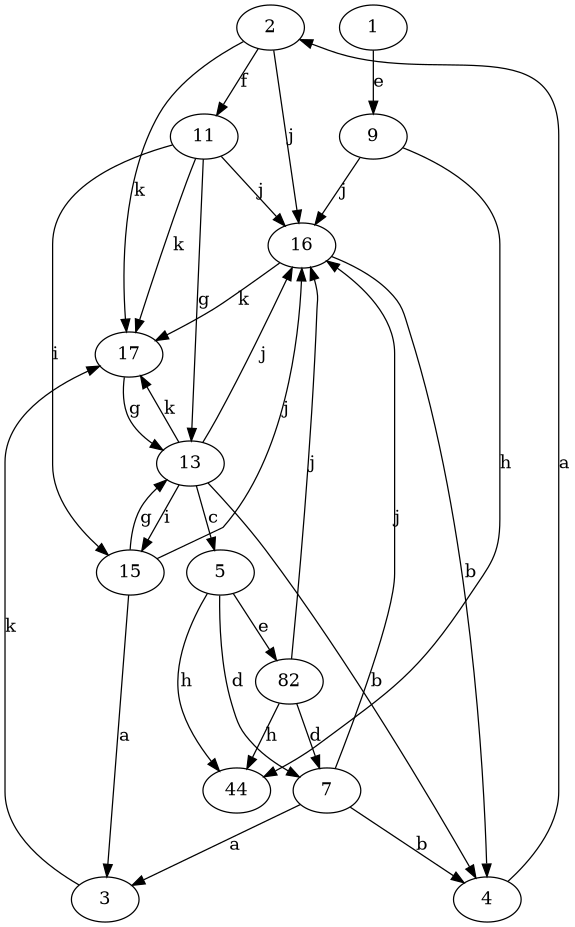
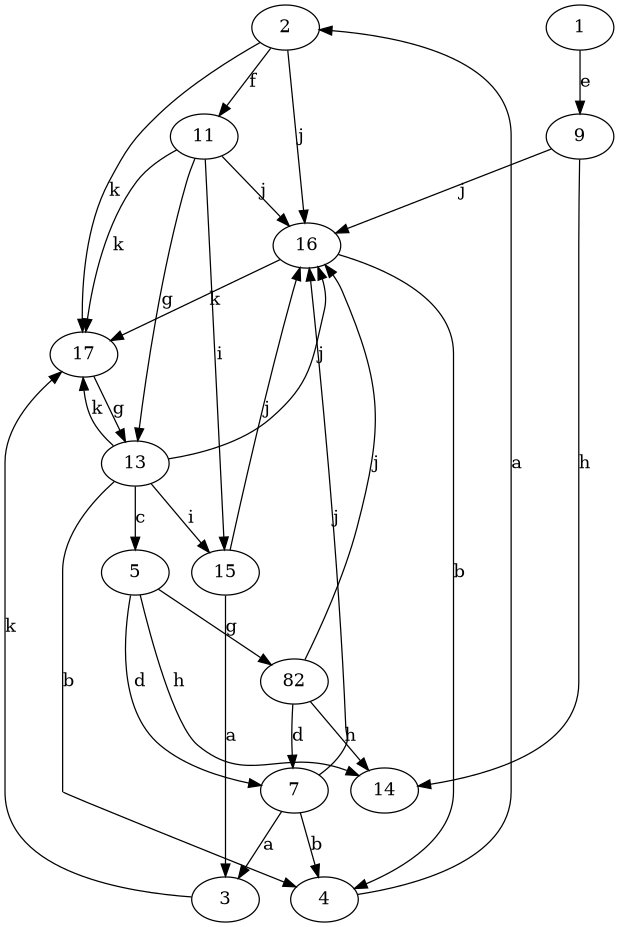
edge "15" -> "13": removed, label "g"
edge "5" -> "82": label "e" -> "g"
node "44": label "44" -> "14"
